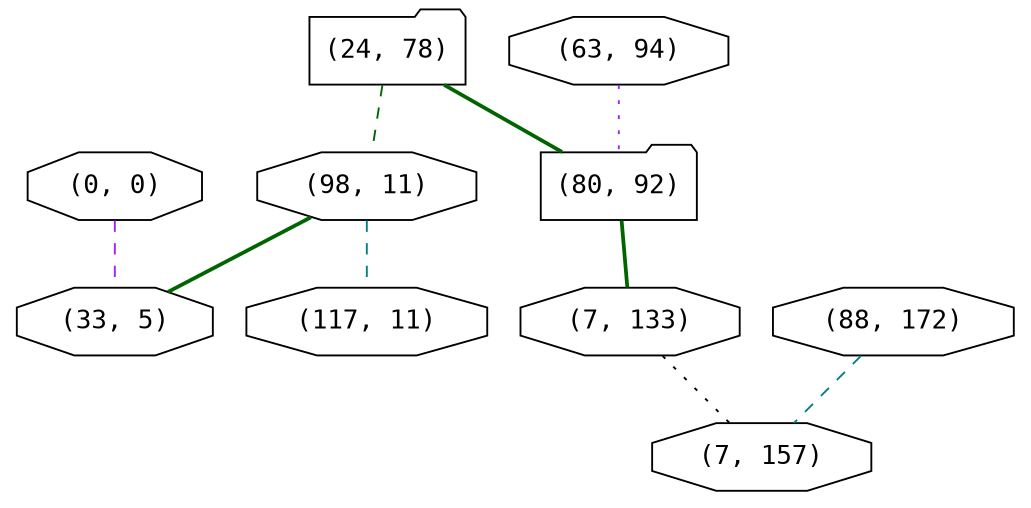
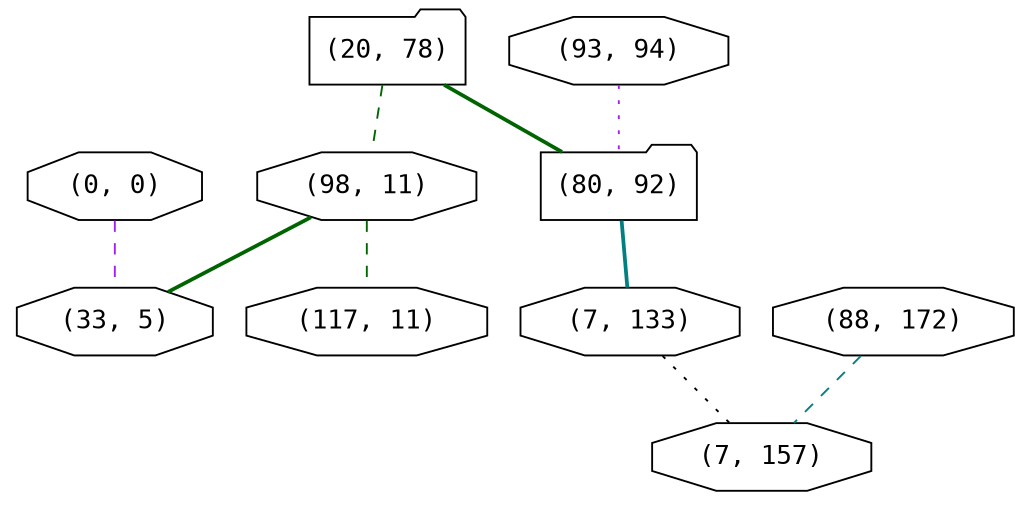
node "(24, 78)": label "(24, 78)" -> "(20, 78)"
node "(63, 94)": label "(63, 94)" -> "(93, 94)"
edge "(98, 11)" -- "(117, 11)": color teal -> darkgreen
edge "(80, 92)" -- "(7, 133)": color darkgreen -> teal
